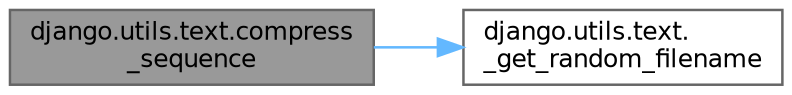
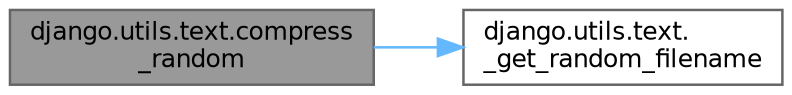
node "django.utils.text.compress _sequence": label "django.utils.text.compress _sequence" -> "django.utils.text.compress _random"
